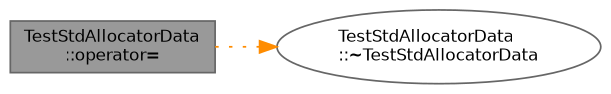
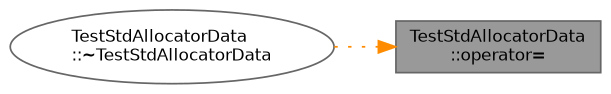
edge "TestStdAllocatorData ::operator=" -> "TestStdAllocatorData ::~TestStdAllocatorData": reversed
